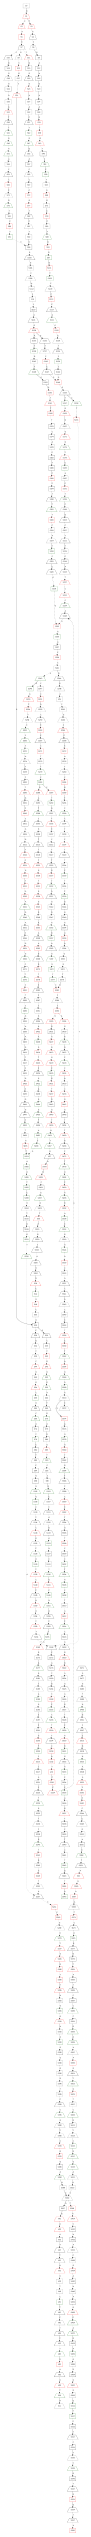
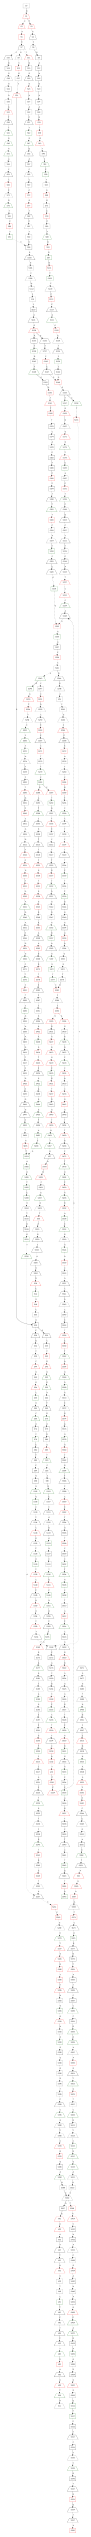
edge "S570" -> "S574": now "S572" -> "S574"
